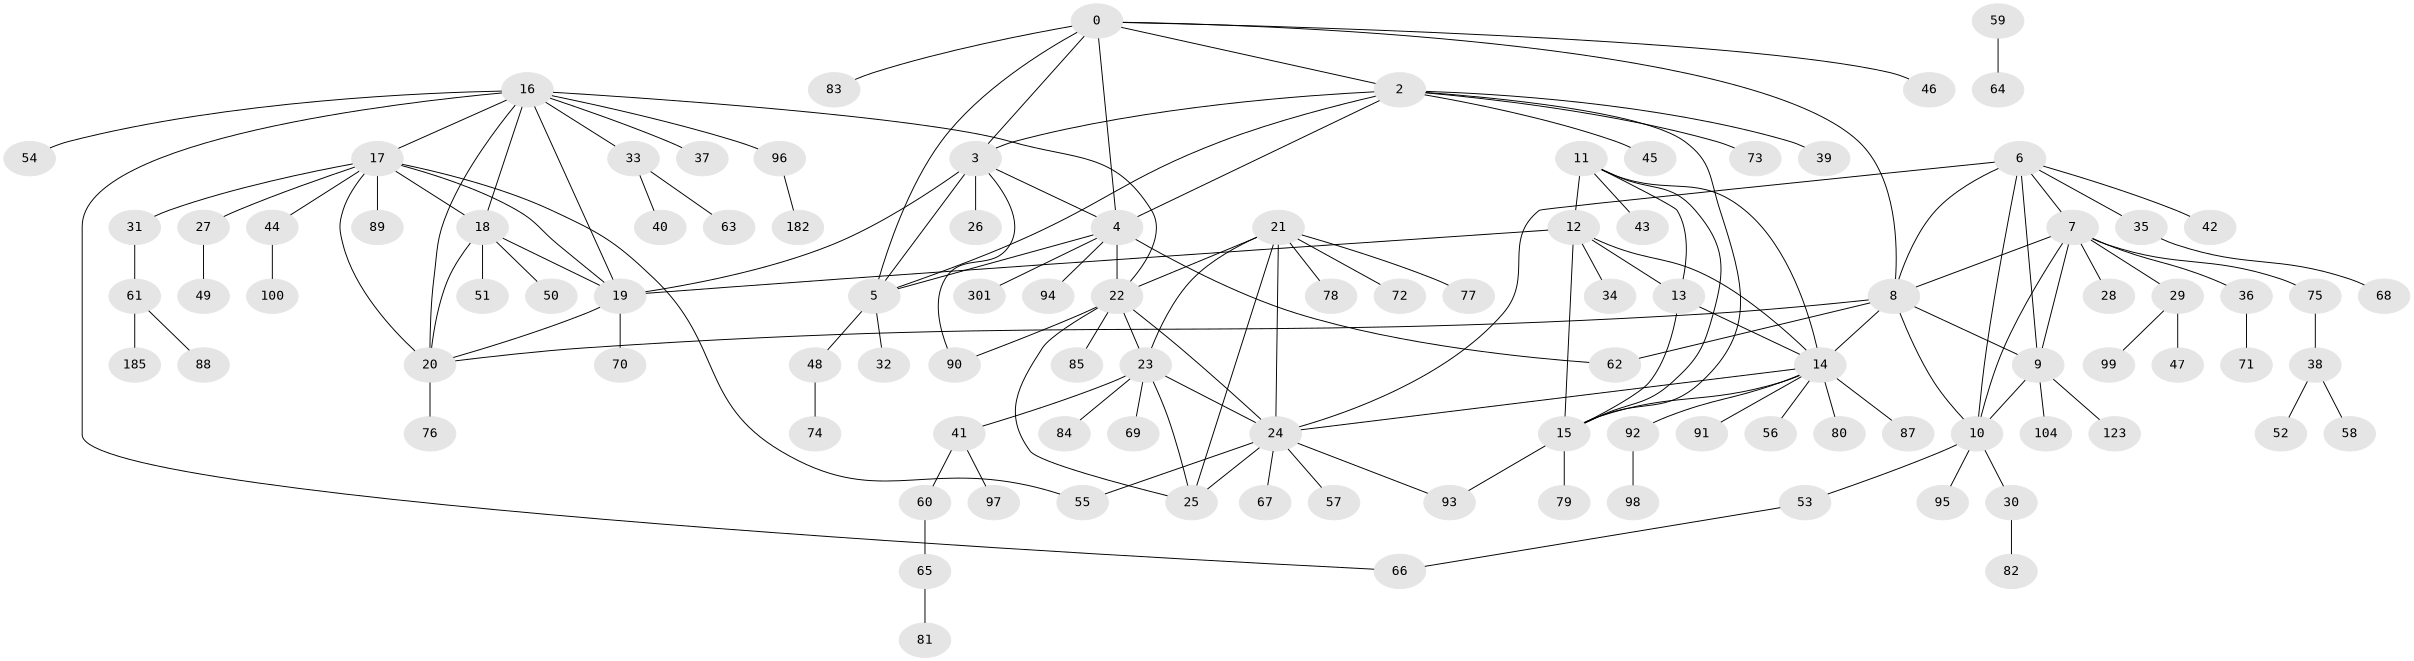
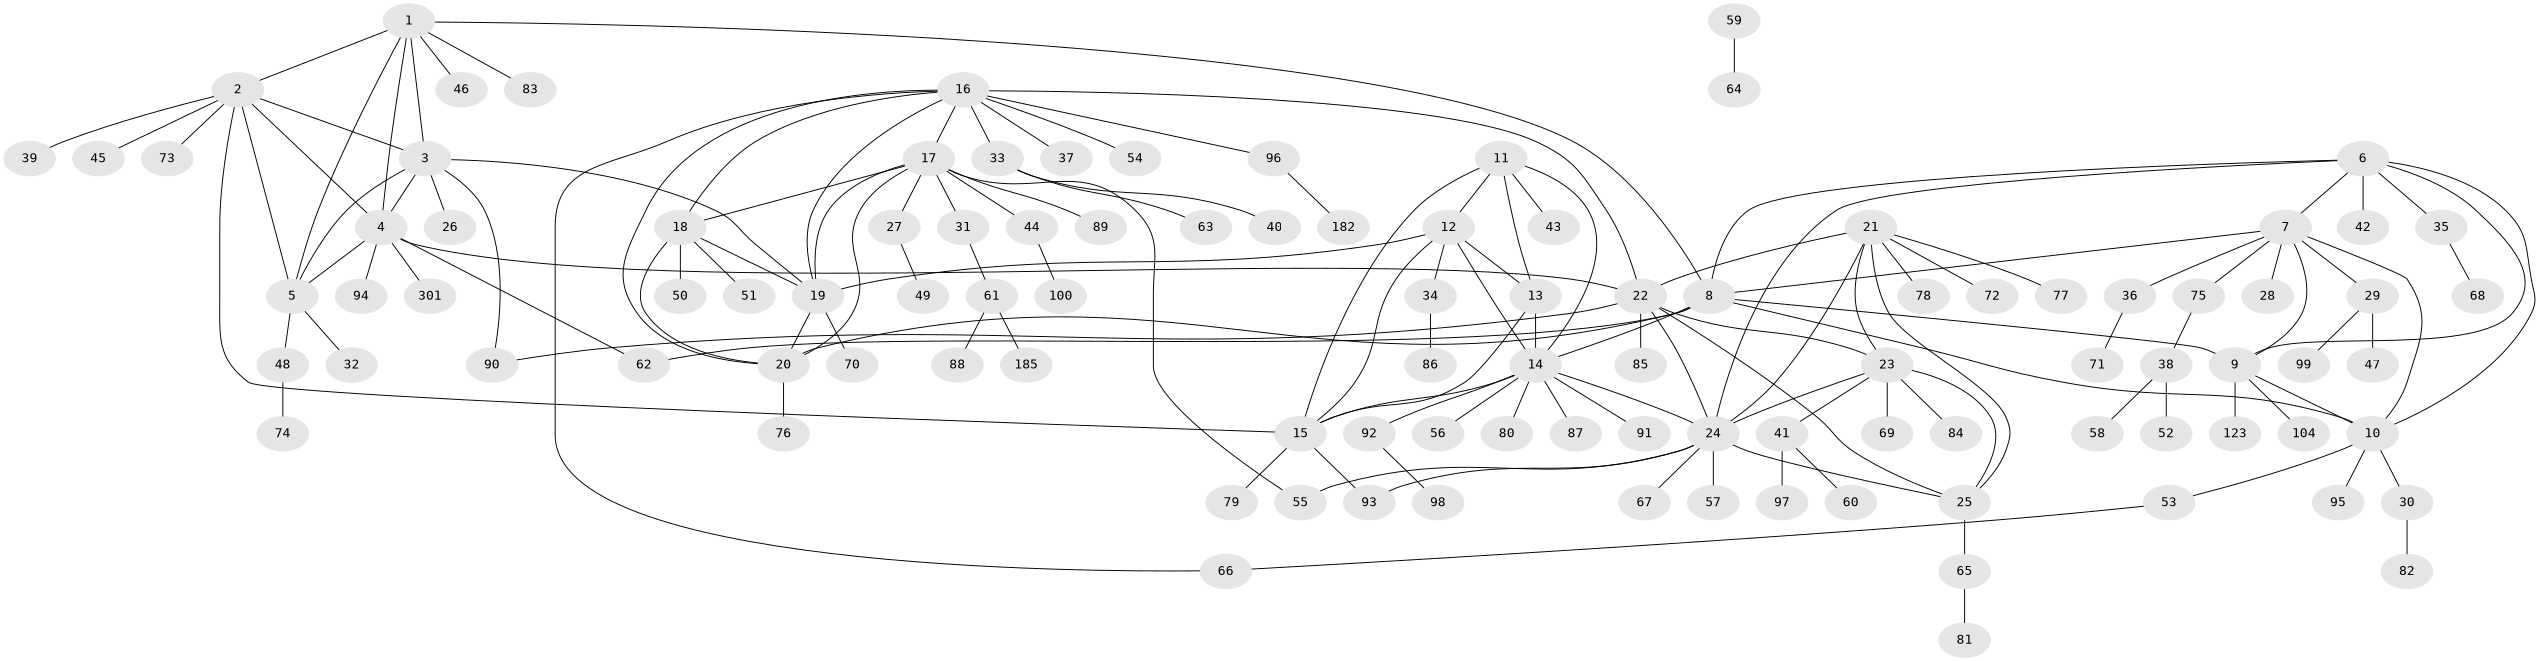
node "0": label "0" -> "1"
node "86": added
edge "60" -- "65": now "25" -- "65"
